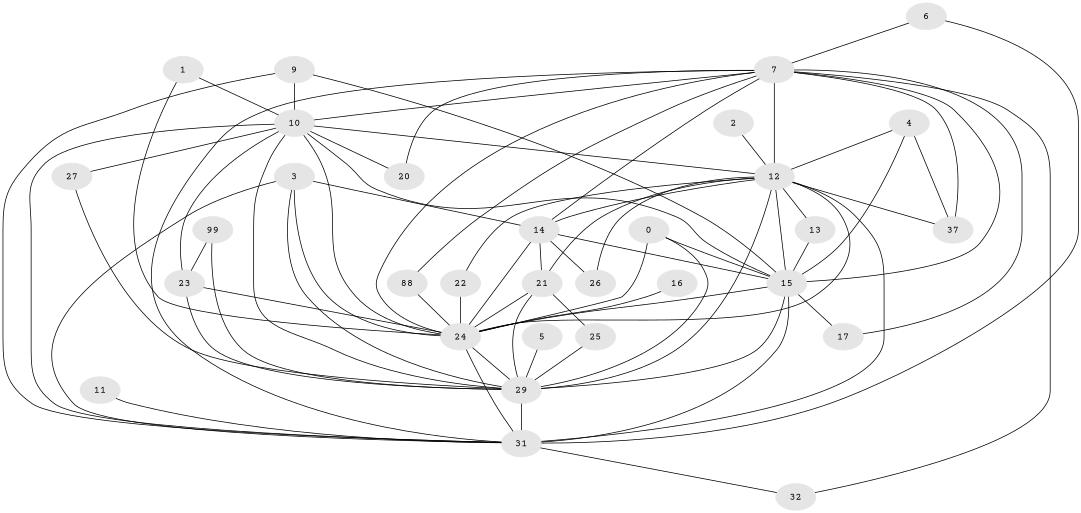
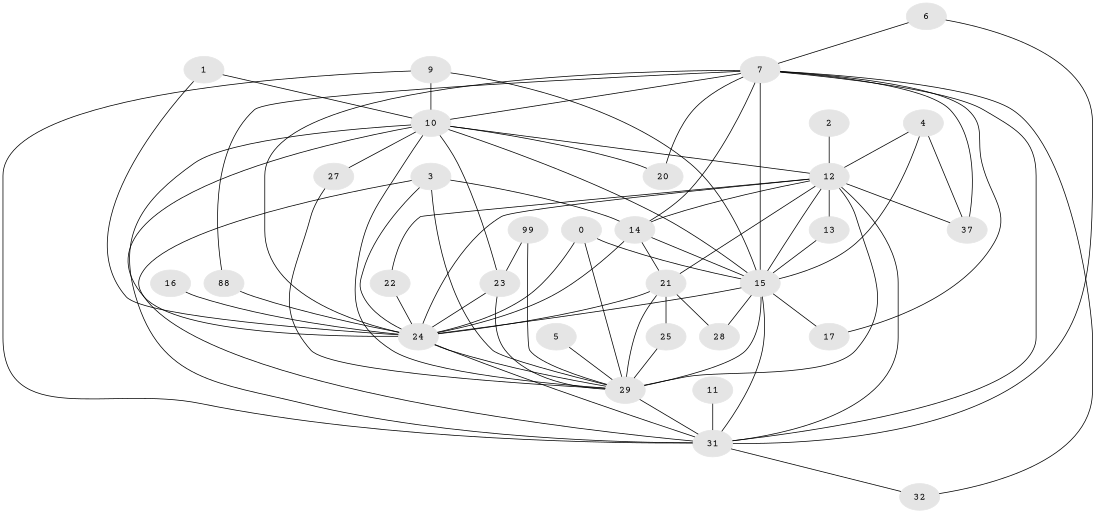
edge "7" -- "12": removed
node "26": removed
node "28": added
